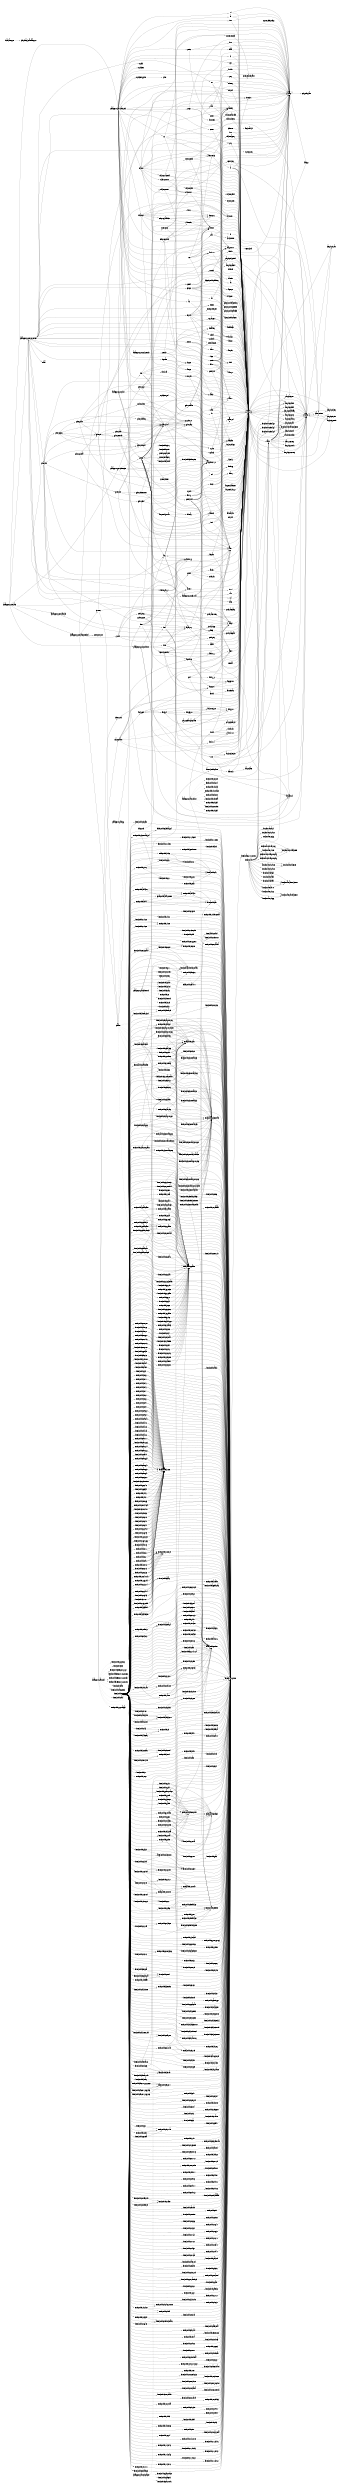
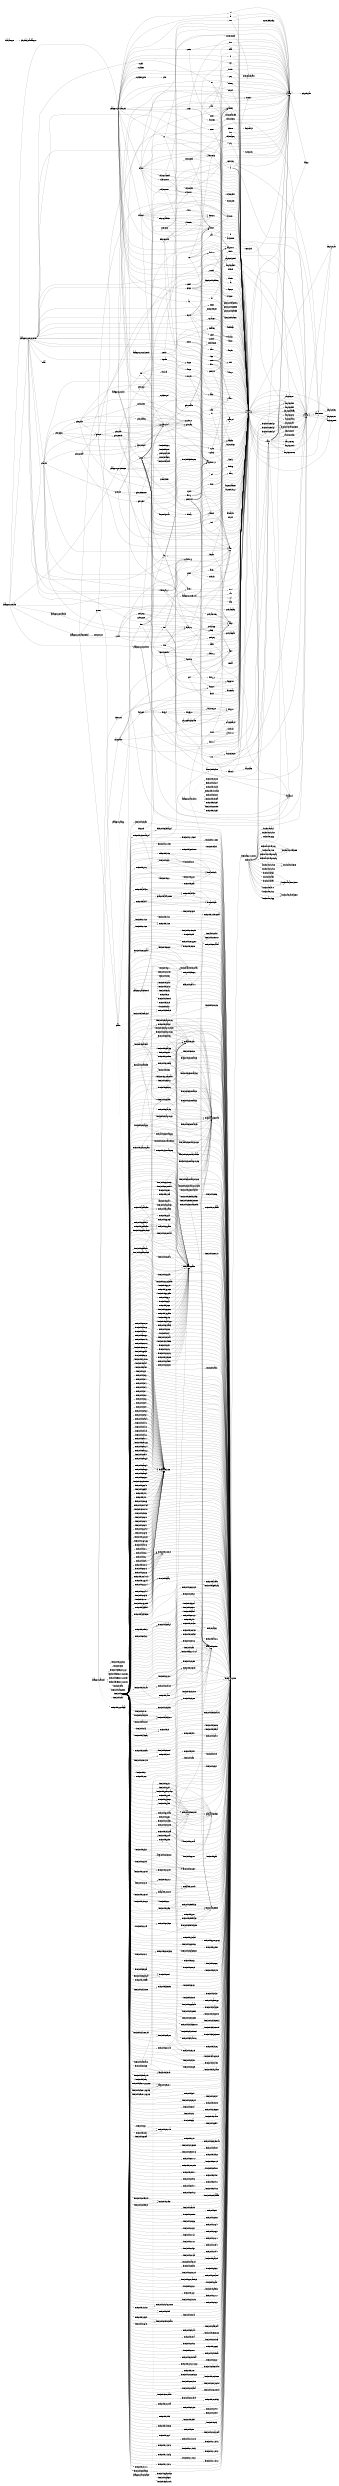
node "kernel-module-ar5523": label "kernel-module-ar5523" -> "kernel-unix-ar5523"
